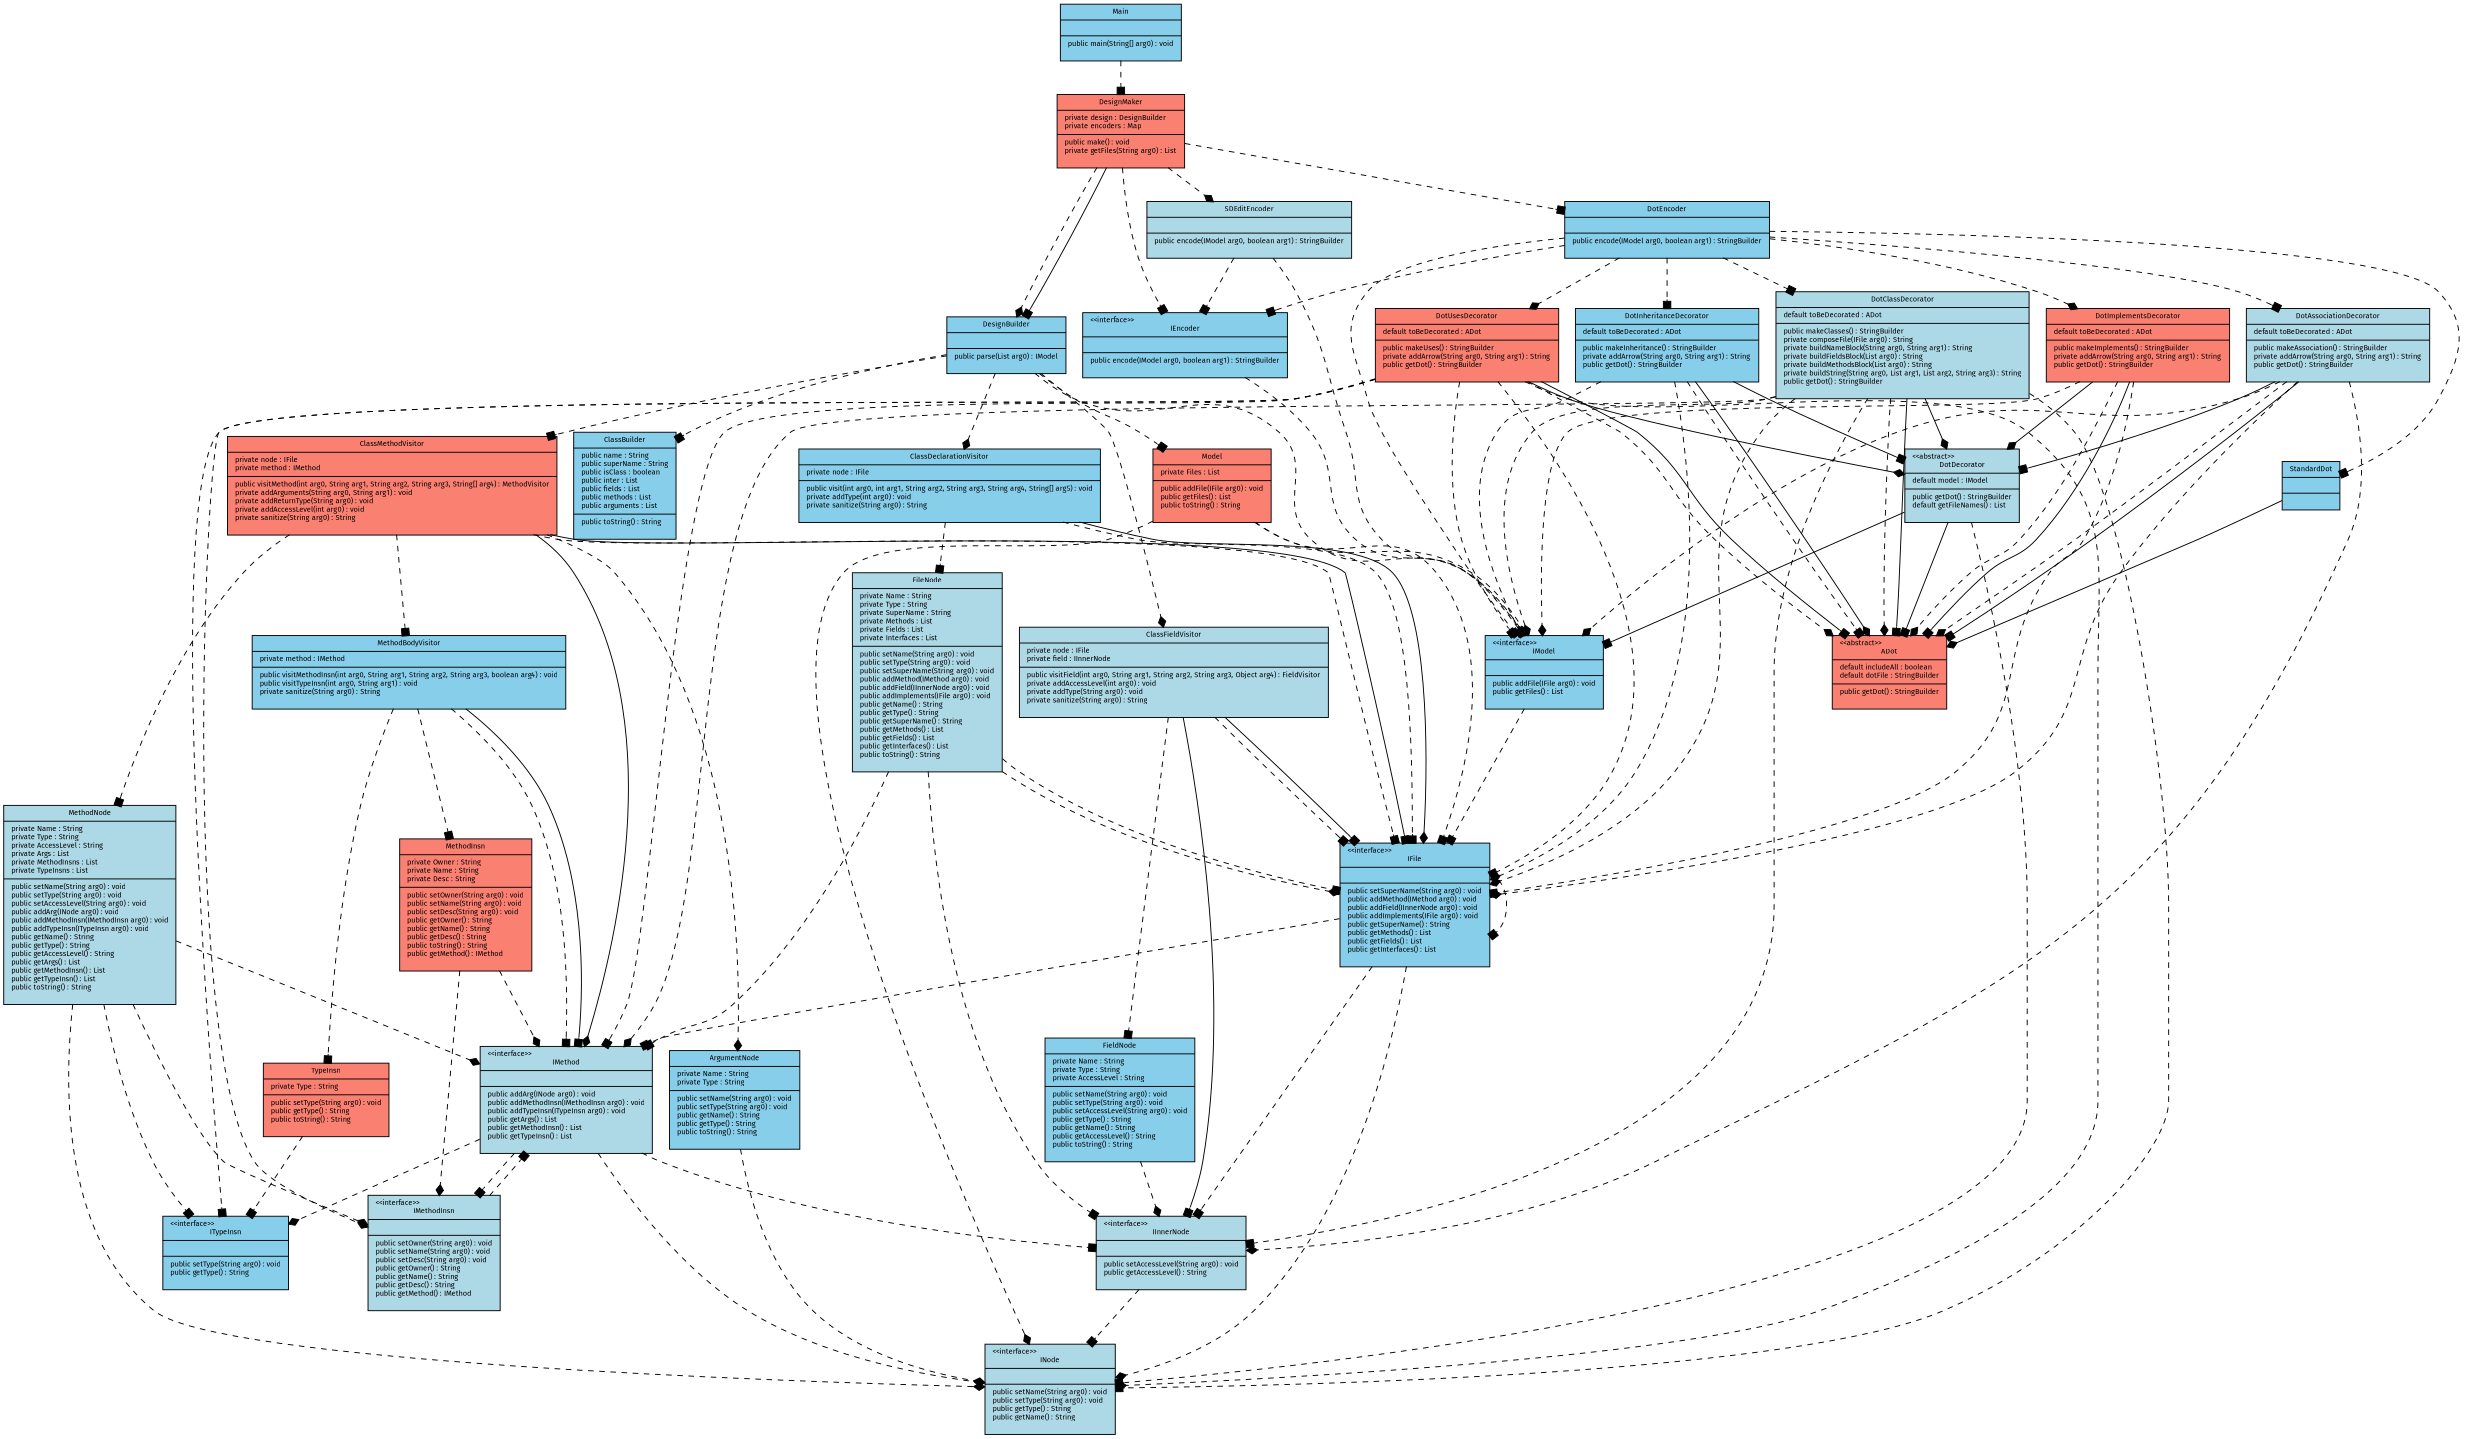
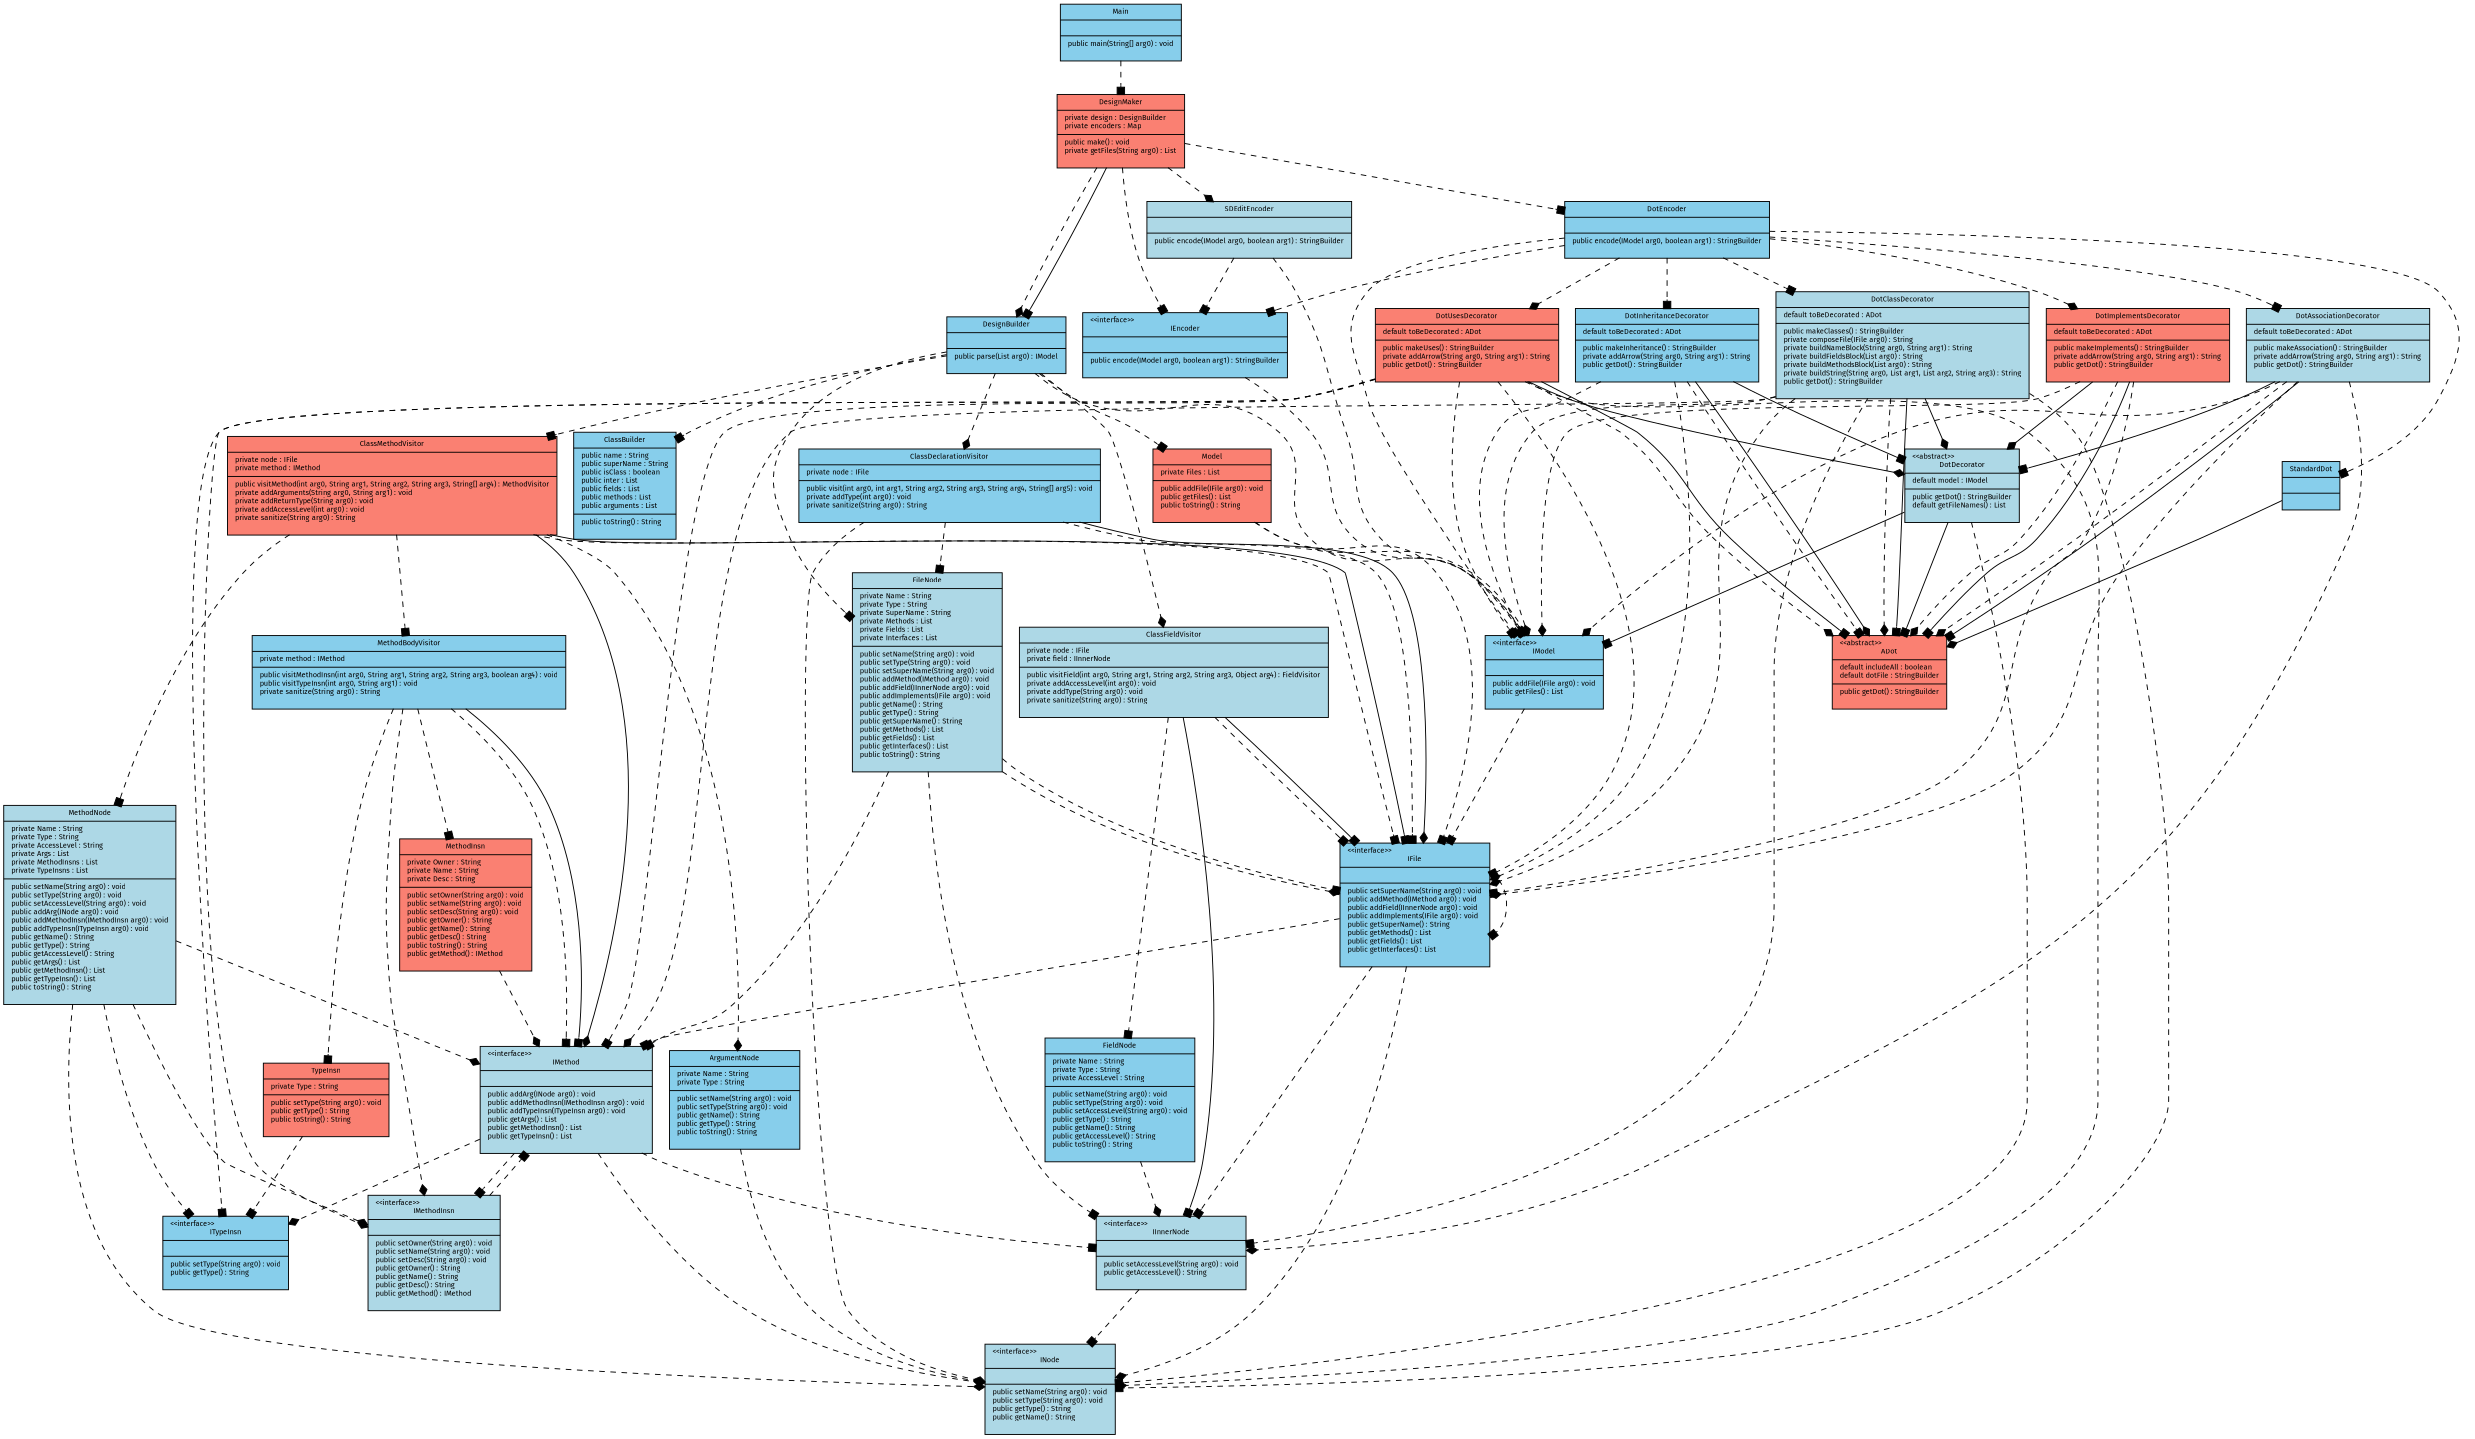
edge "DesignBuilder" -> "FileNode": added
edge "Model" -> "INode": now "ClassDeclarationVisitor" -> "INode"
edge "MethodInsn" -> "IMethodInsn": now "MethodBodyVisitor" -> "IMethodInsn"
